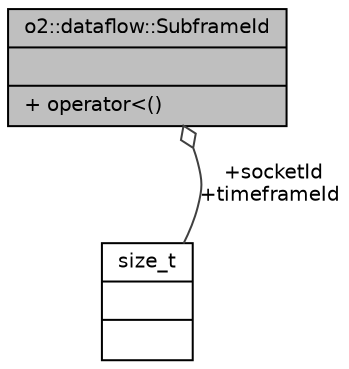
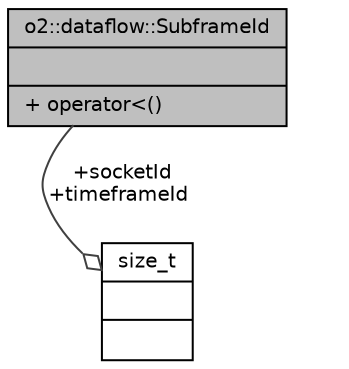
edge "size_t" -> "o2::dataflow::SubframeId": reversed
